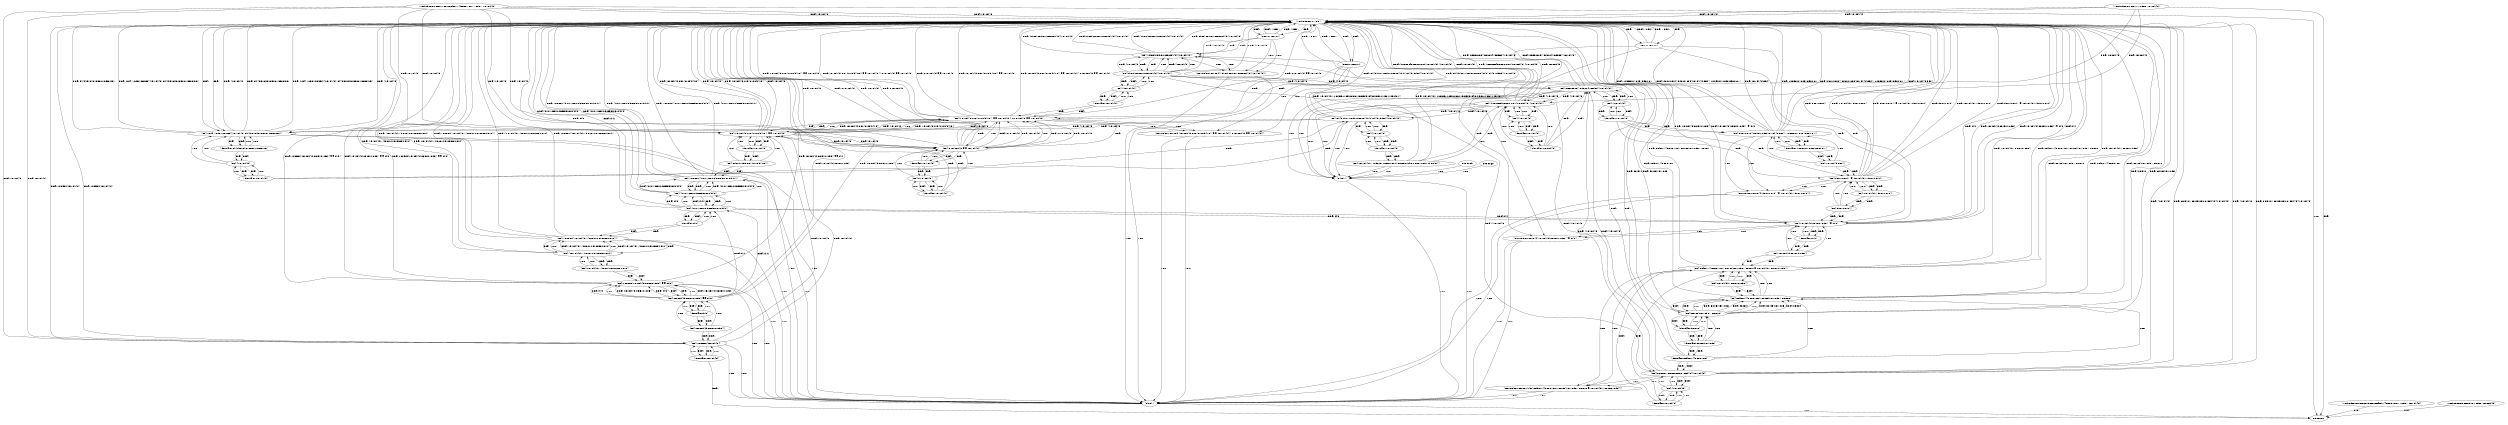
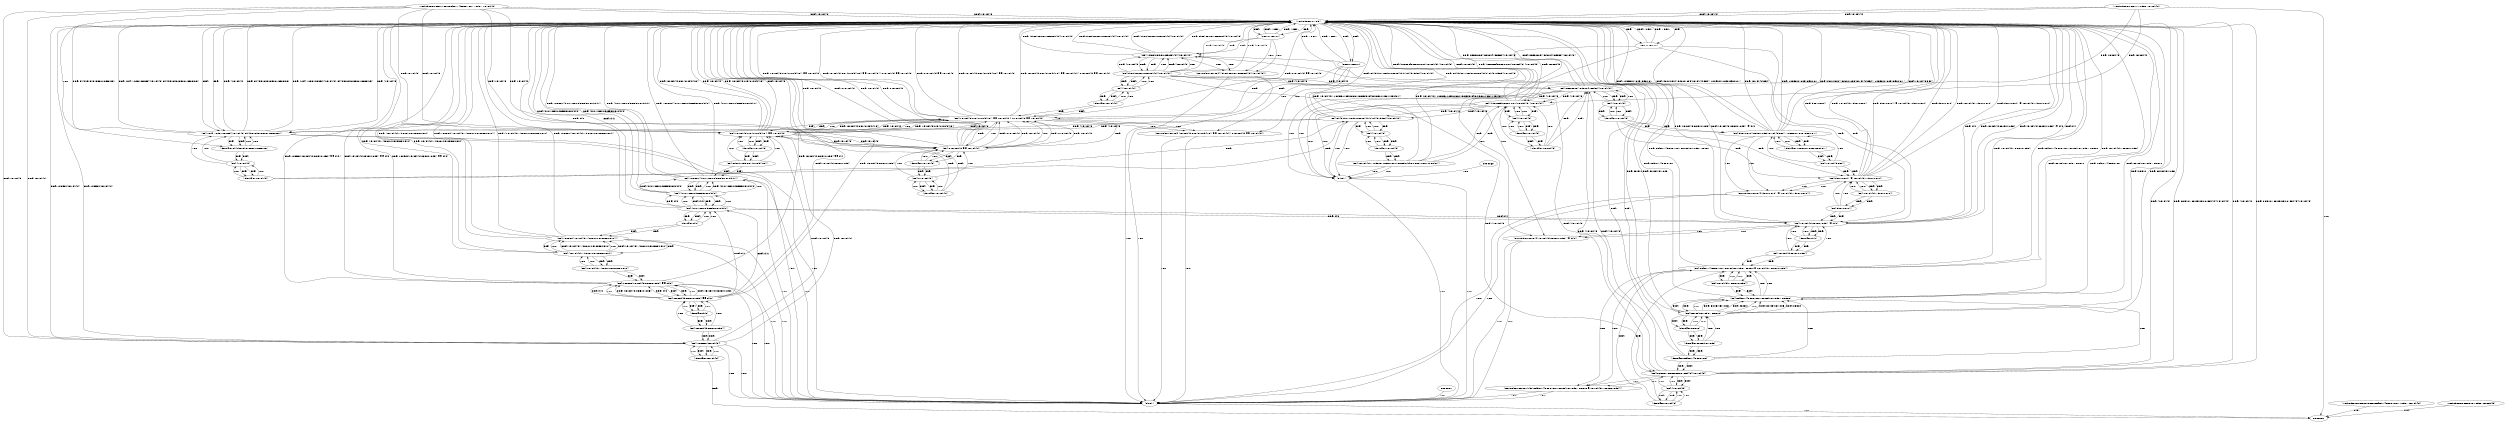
edge "(MethodParameterIn,PassRefPtrWillBeRawPtr<Node> newChild)" -> "1000101": now "(MethodParameterIn,PassRefPtrWillBeRawPtr<Node> newChild)" -> "(Identifier,ChildrenChangeSourceParser)"
node "1000159": removed
edge "(MethodParameterIn,Node& nextChild)" -> "1000101": label "CFG: " -> "AST: "
node "1000134": added
